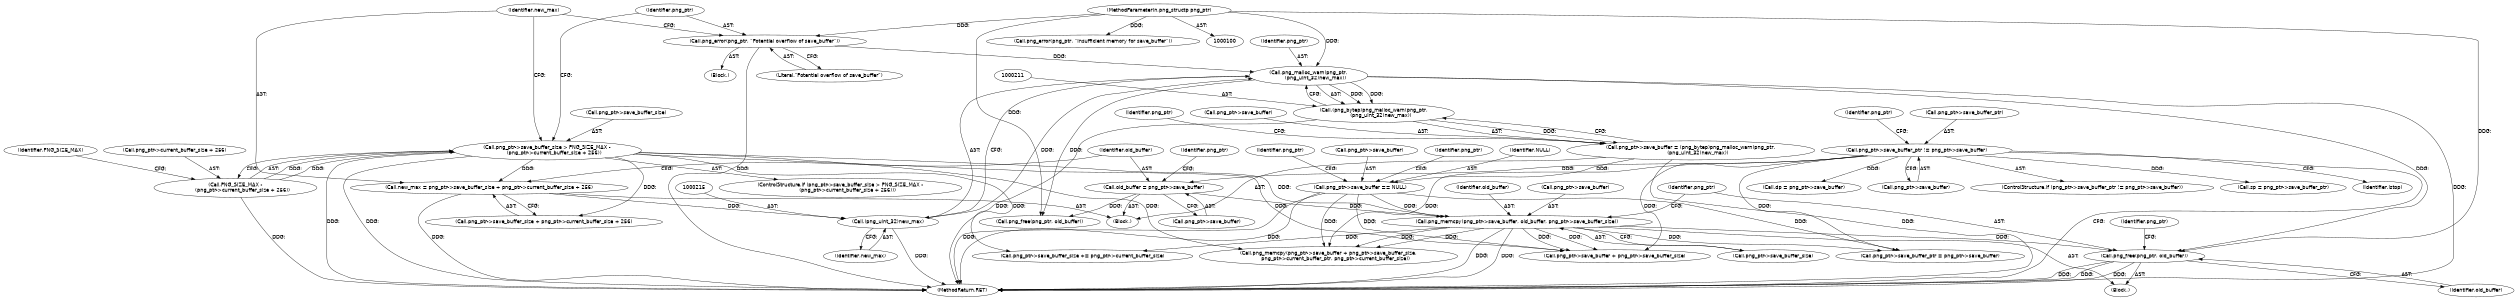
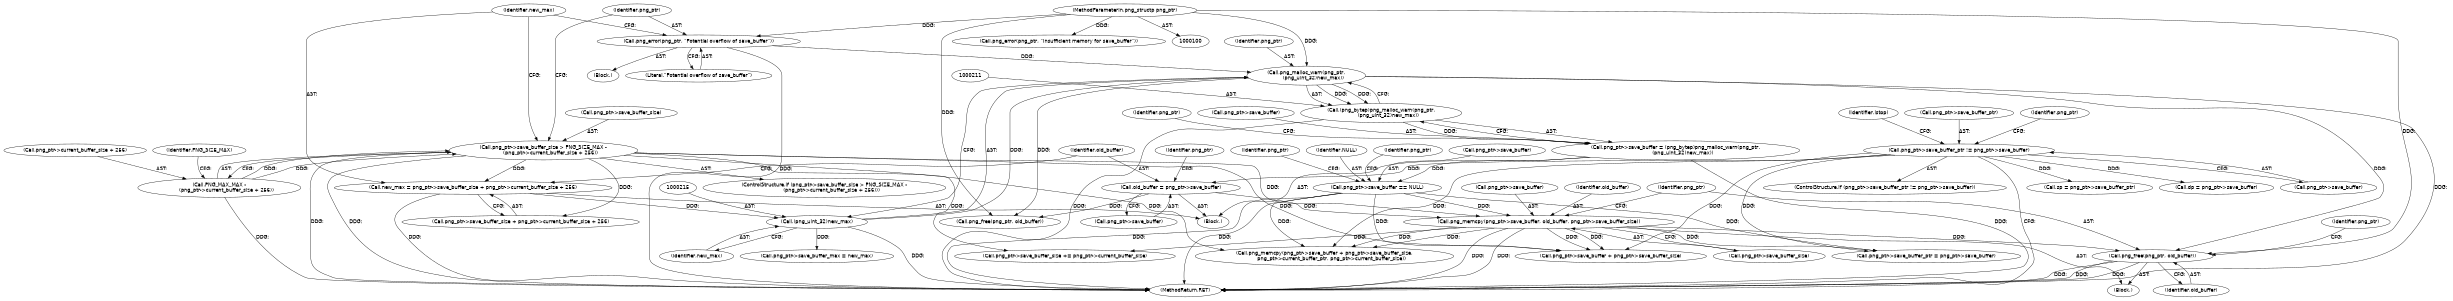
edge "(Call,png_ptr->save_buffer_ptr != png_ptr->save_buffer)" -> "(Identifier,istop)": reversed
node "(Call,PNG_SIZE_MAX - (png_ptr->current_buffer_size + 256))": label "(Call,PNG_SIZE_MAX - (png_ptr->current_buffer_size + 256))" -> "(Call,PNG_MAX_MAX - (png_ptr->current_buffer_size + 256))"
node "(Call,png_ptr->save_buffer_max = new_max)": added
